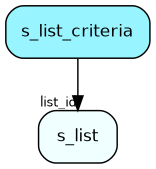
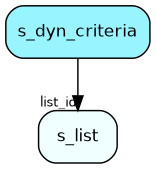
node "s_list_criteria": label "s_list_criteria" -> "s_dyn_criteria"
